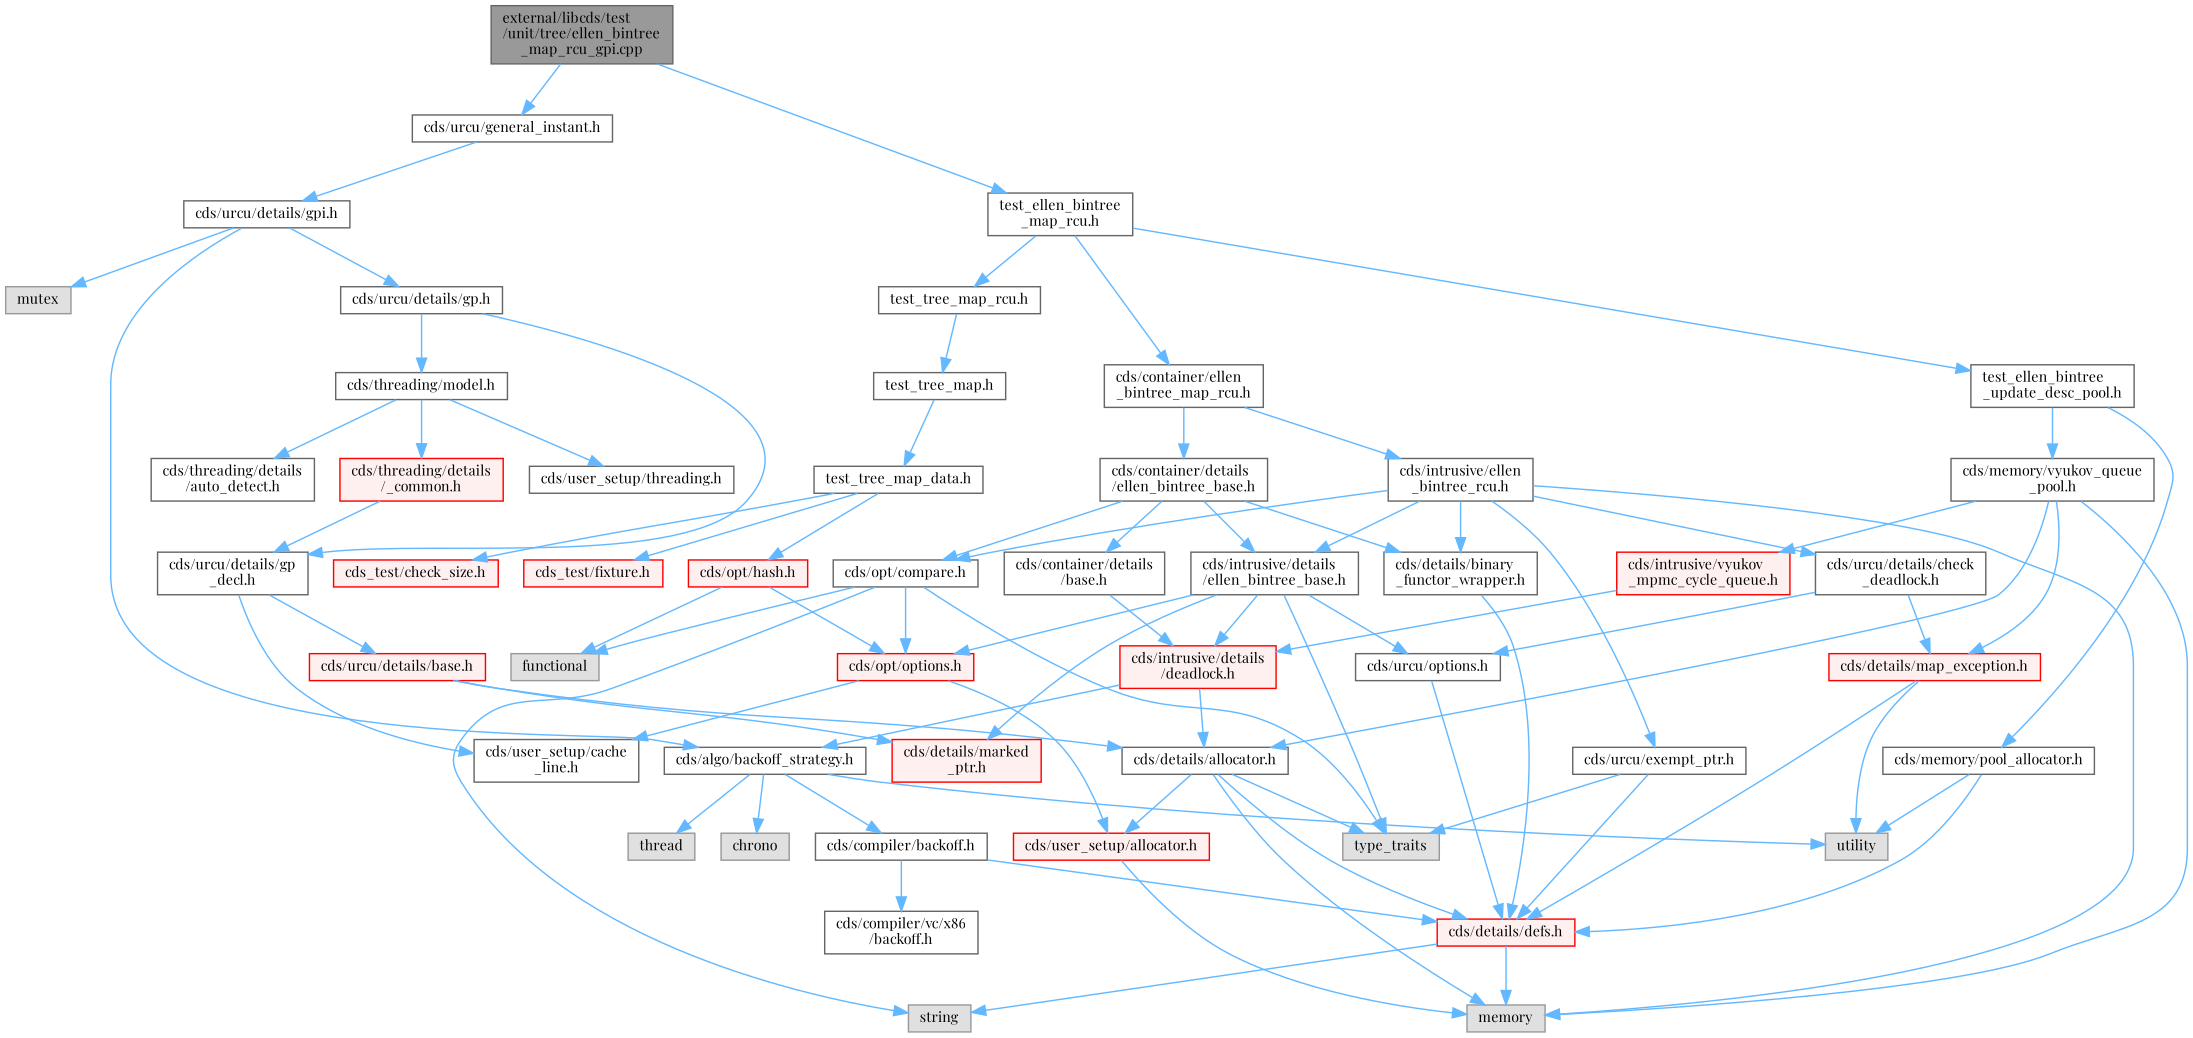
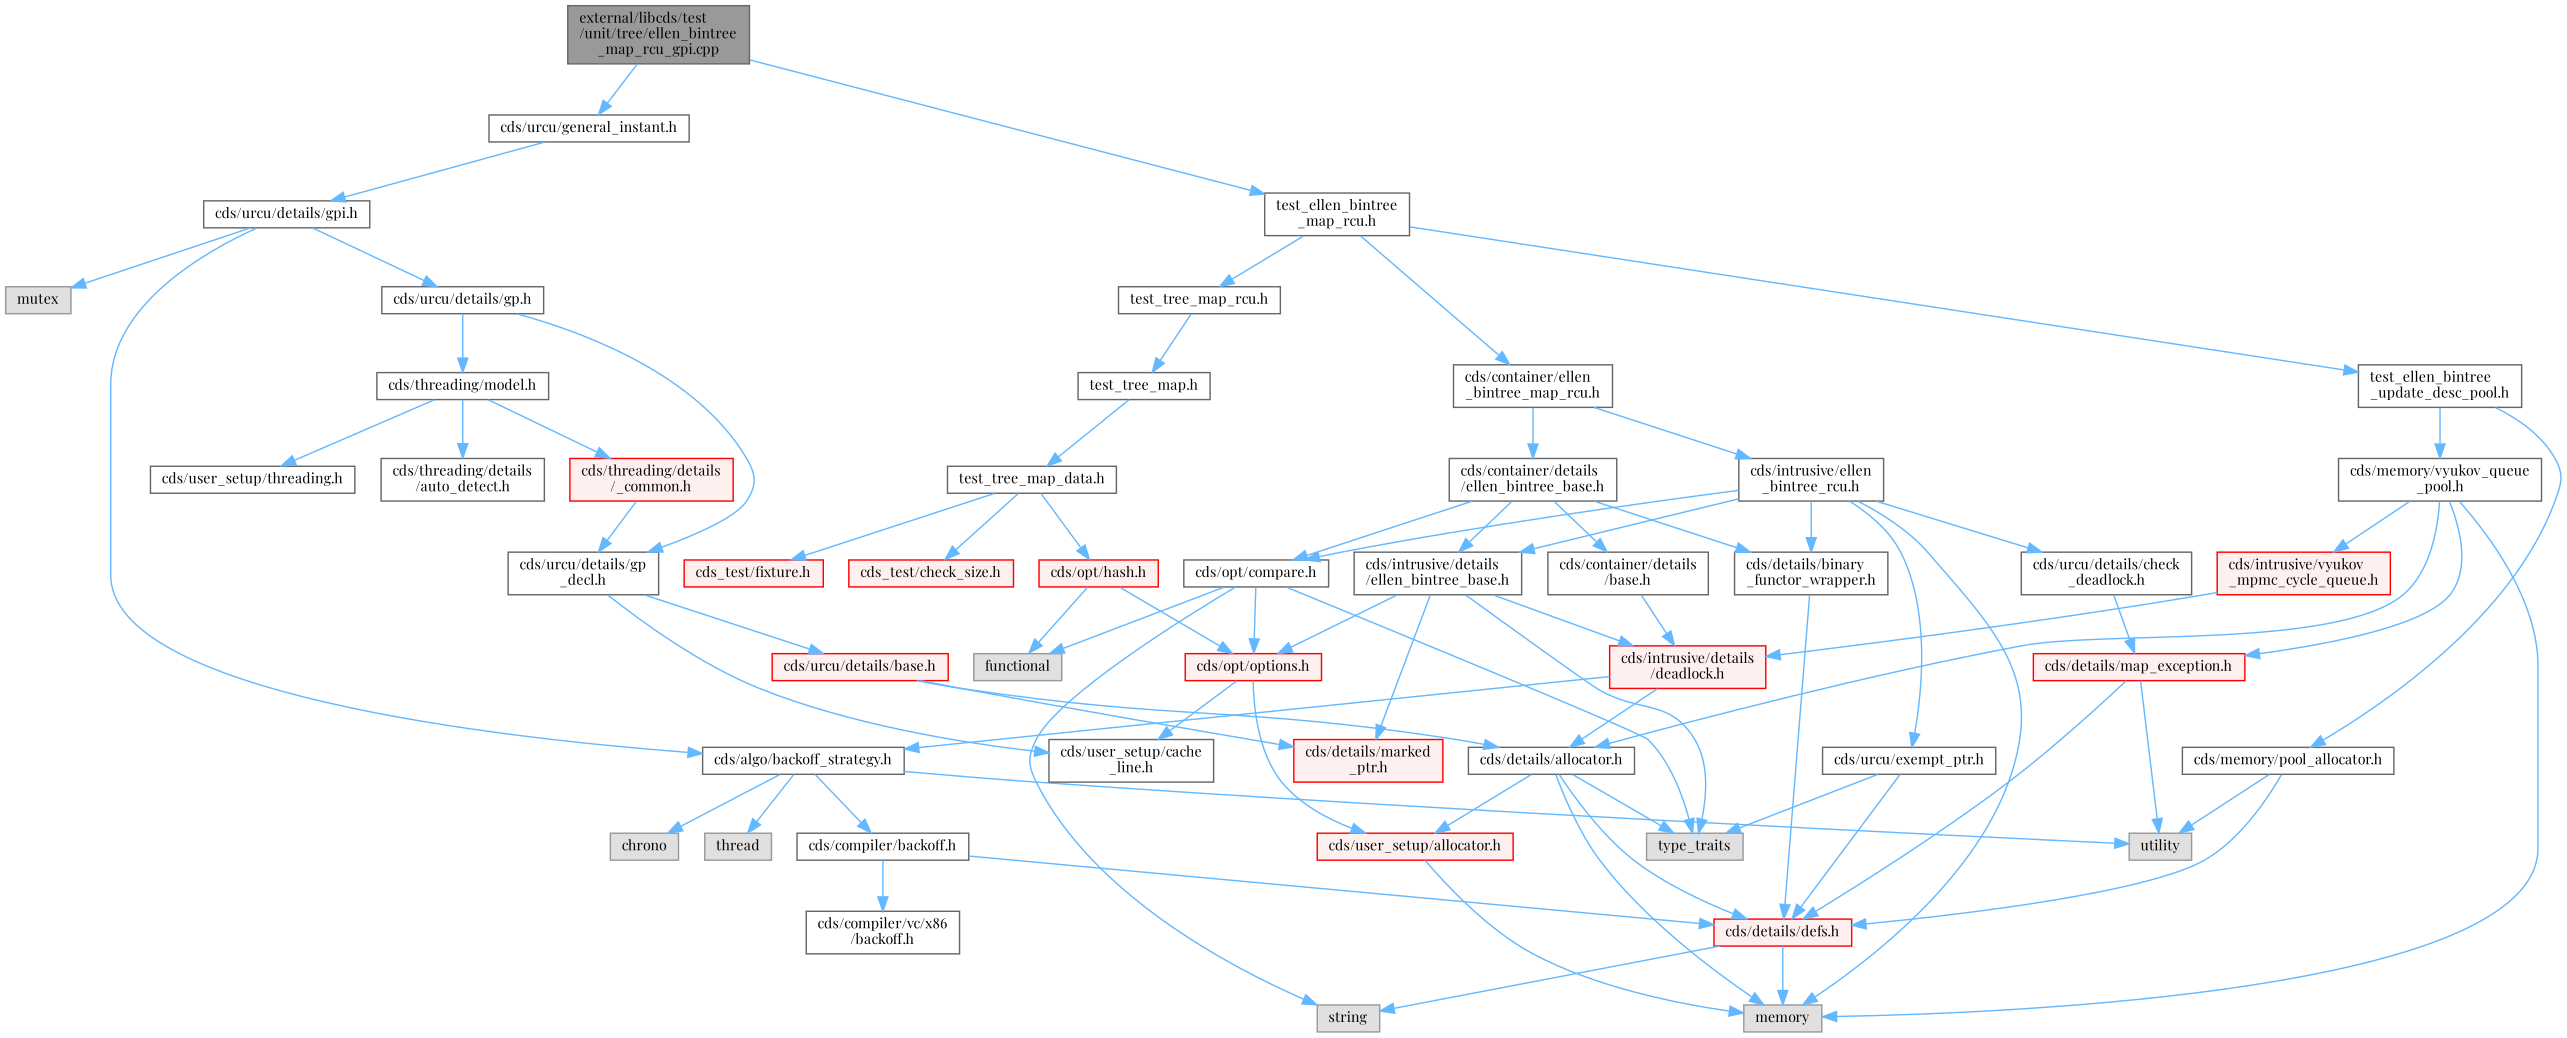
node "cds/urcu/options.h": removed
